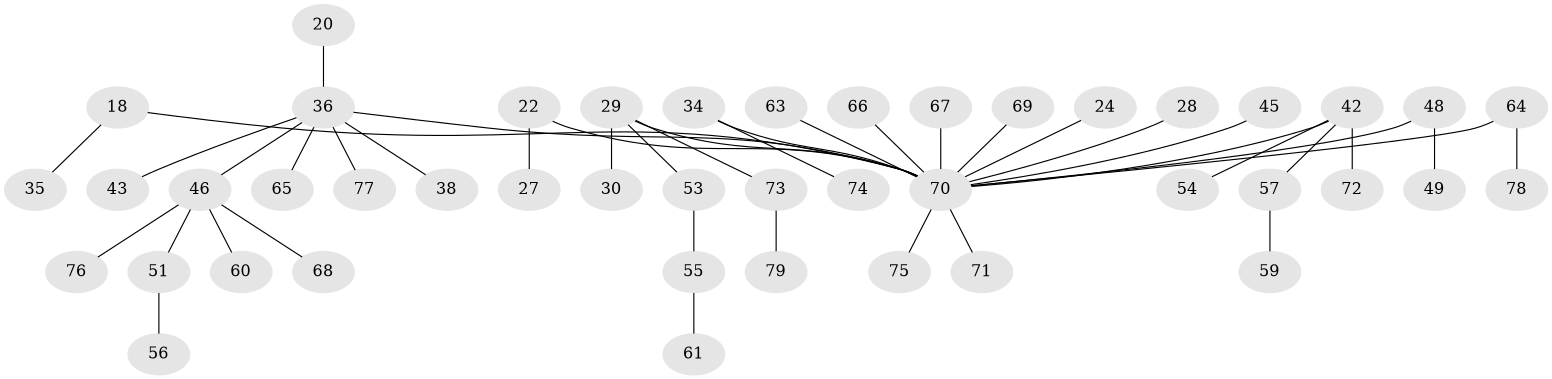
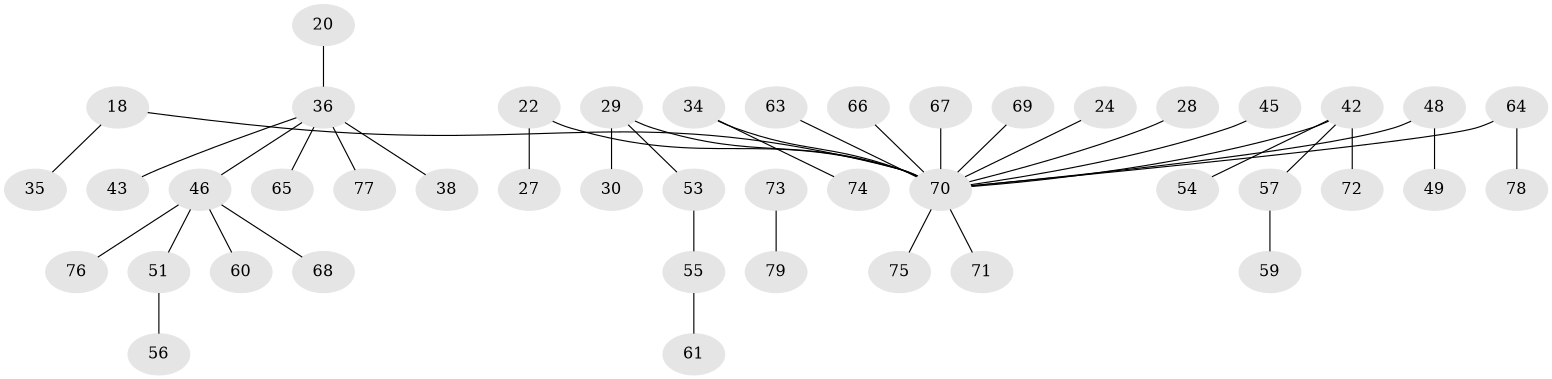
edge "36" -- "70": removed
edge "29" -- "73": removed
